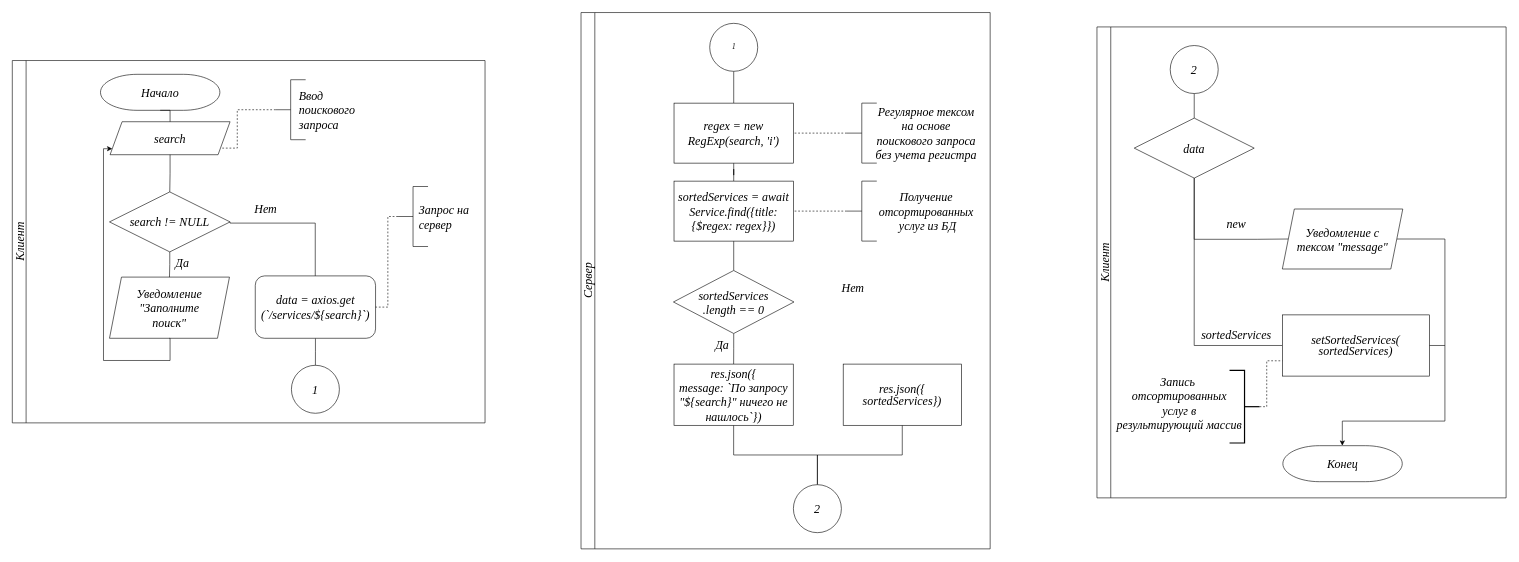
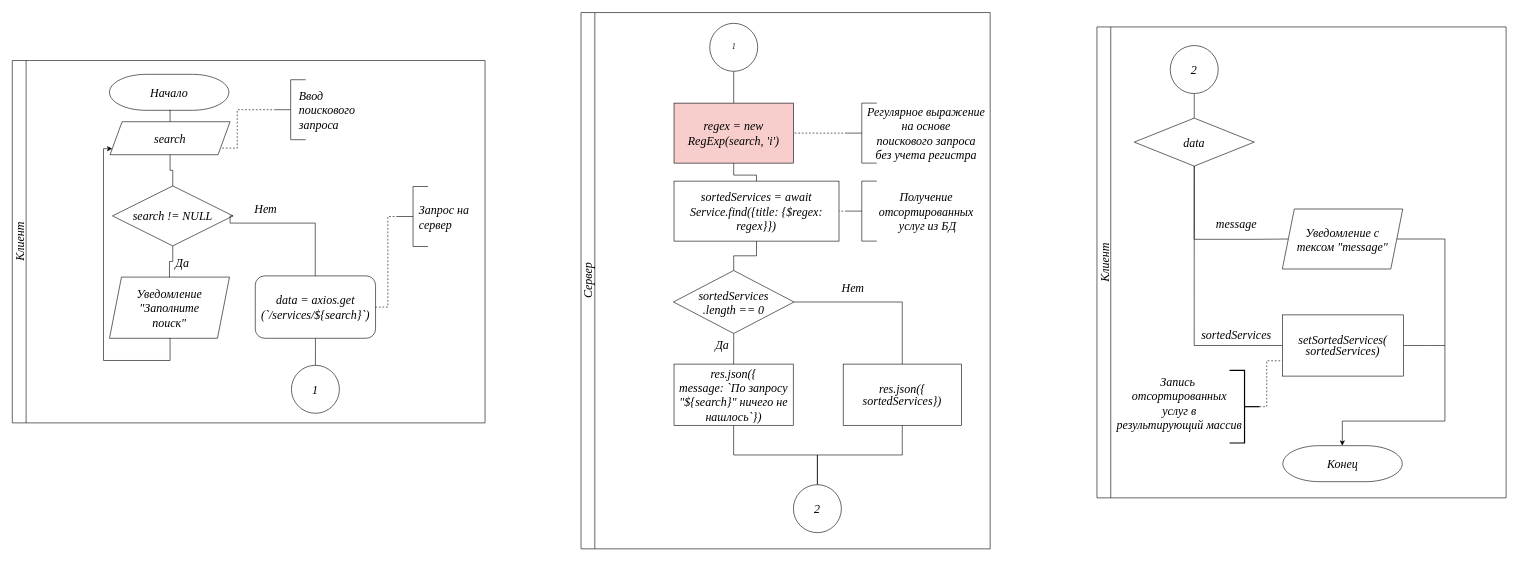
node "Начало": moved (160, 92) -> (169, 92)
node "regex = new RegExp(search, 'i')": fillcolor #ffffff -> #f8cecc
node "Регулярное тексом на основе поискового запросабез учета регистра": label "Регулярное тексом на основе поискового запросабез учета регистра" -> "Регулярное выражение на основе поискового запросабез учета регистра"
node "data": size 120x60 -> 120x48
node "sortedServices = await Service.find({title: {$regex: regex}})": size 119x60 -> 165x60
node "search != NULL": moved (170, 222) -> (173, 216)
node "new": label "new" -> "message"
edge "sortedServices .length == 0" -- "res.json({ sortedServices})": added
node "setSortedServices( sortedServices)": size 147x61 -> 121x61
